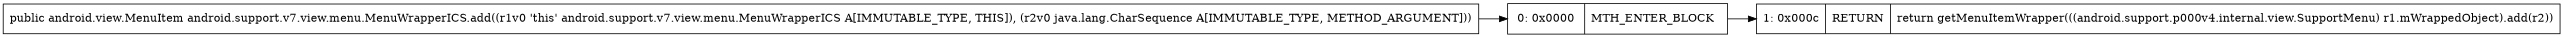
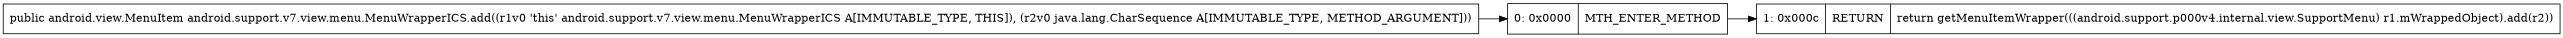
node "0: 0x0000": text "MTH_ENTER_BLOCK" -> "MTH_ENTER_METHOD"
